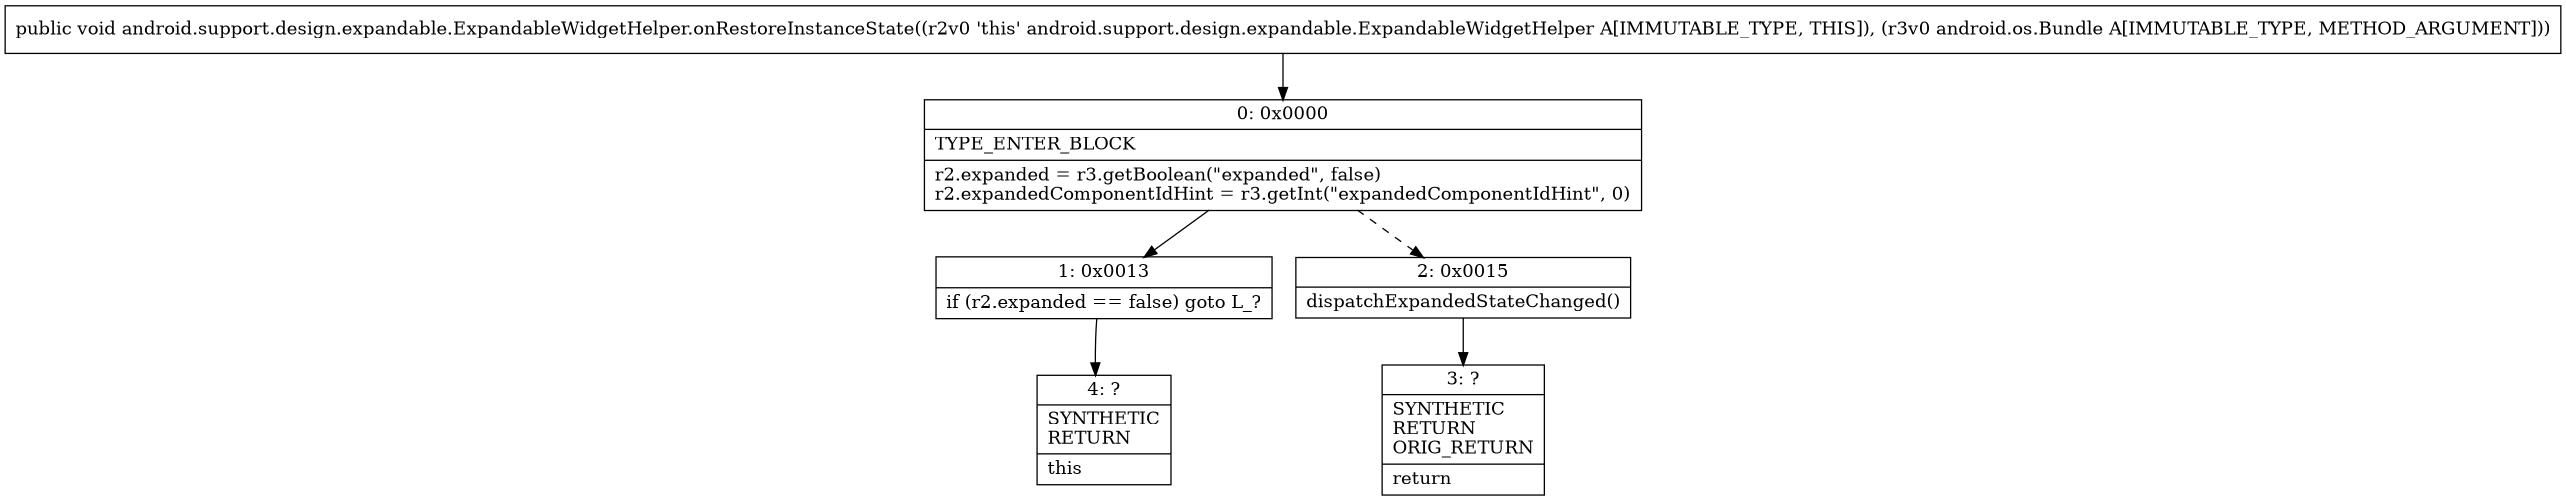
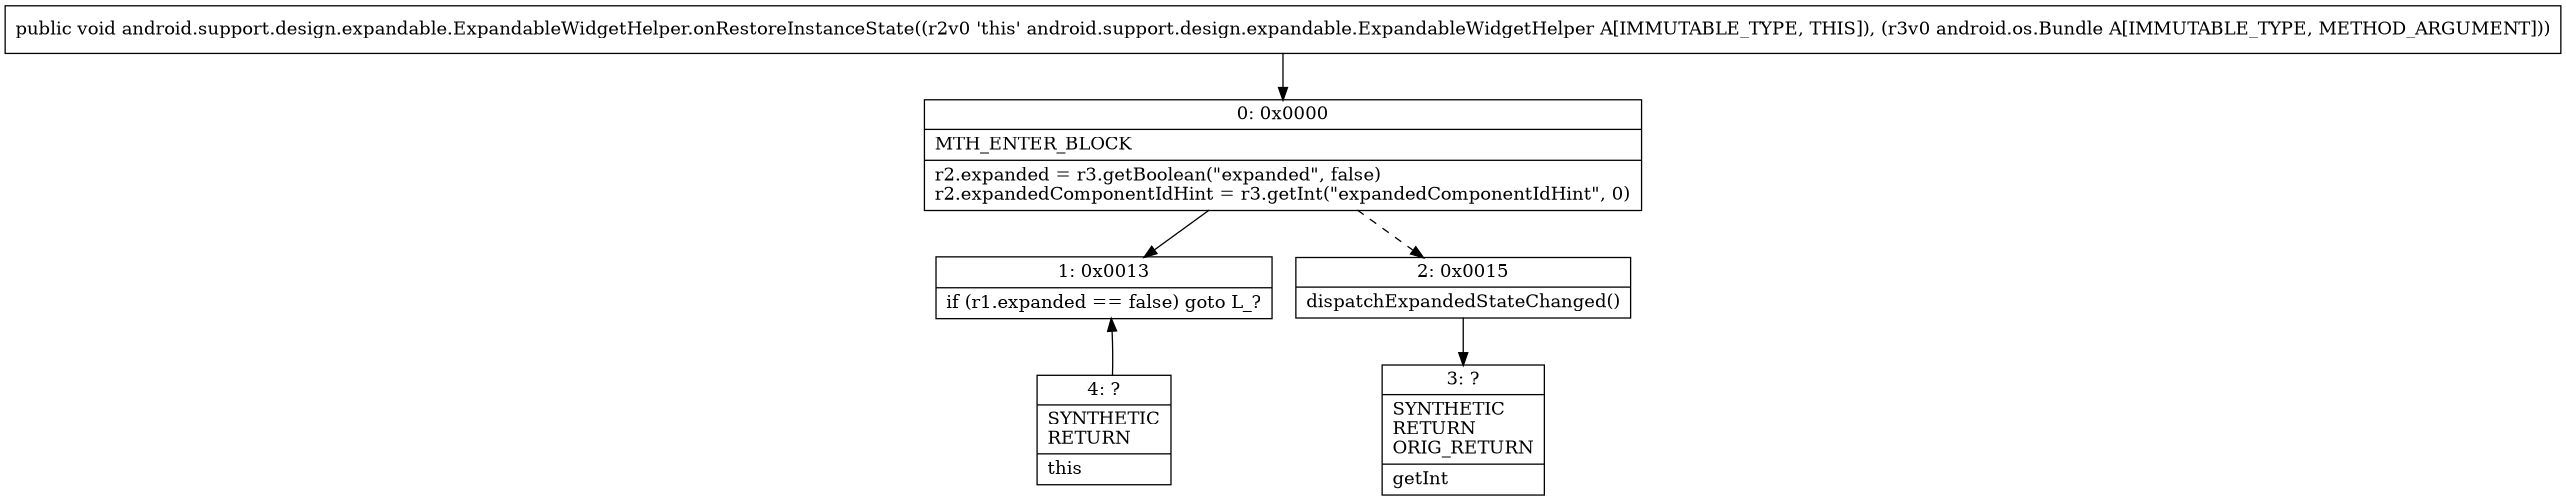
node "0: 0x0000": text "TYPE_ENTER_BLOCK" -> "MTH_ENTER_BLOCK"
node "1: 0x0013": text "if (r2.expanded == false) goto L_?" -> "if (r1.expanded == false) goto L_?"
edge "1: 0x0013" -> "4: ?": reversed
node "3: ?": text "return" -> "getInt"
